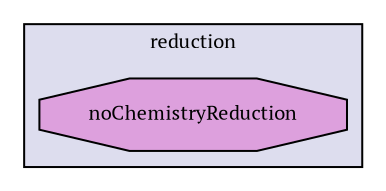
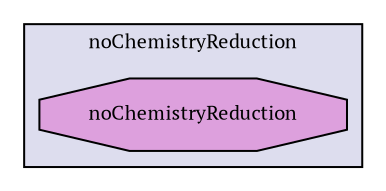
cluster "reduction": label "reduction" -> "noChemistryReduction"
